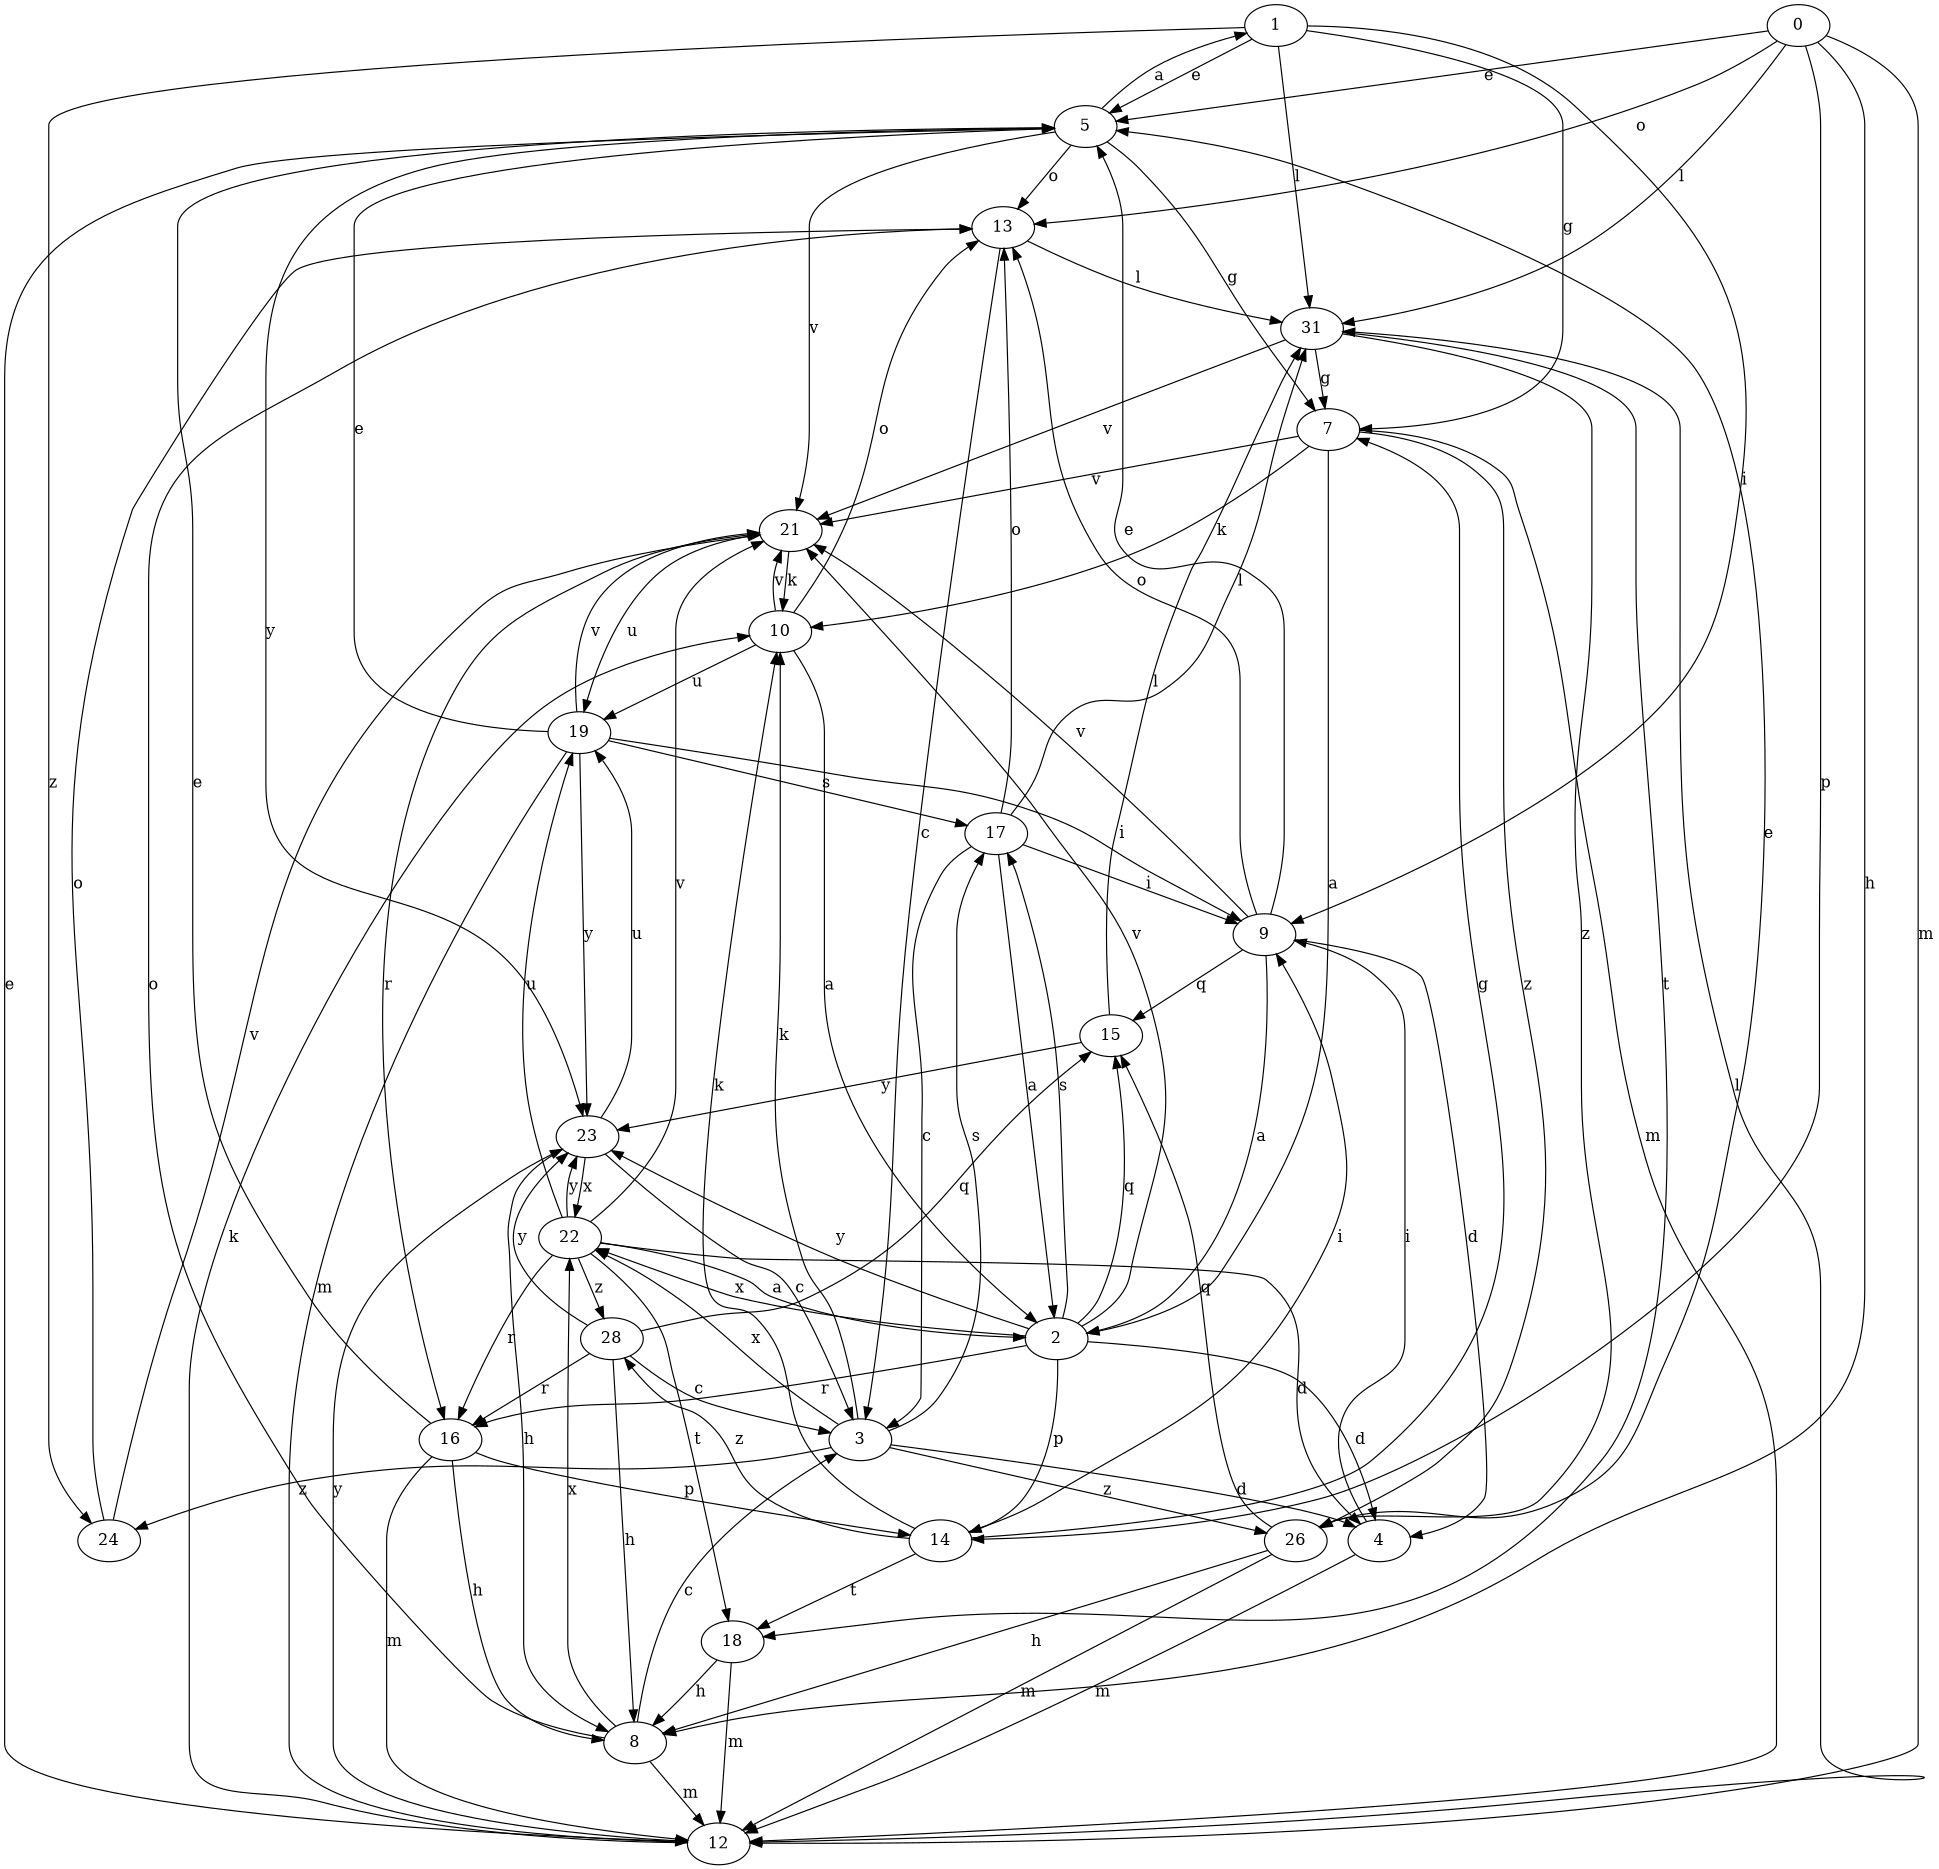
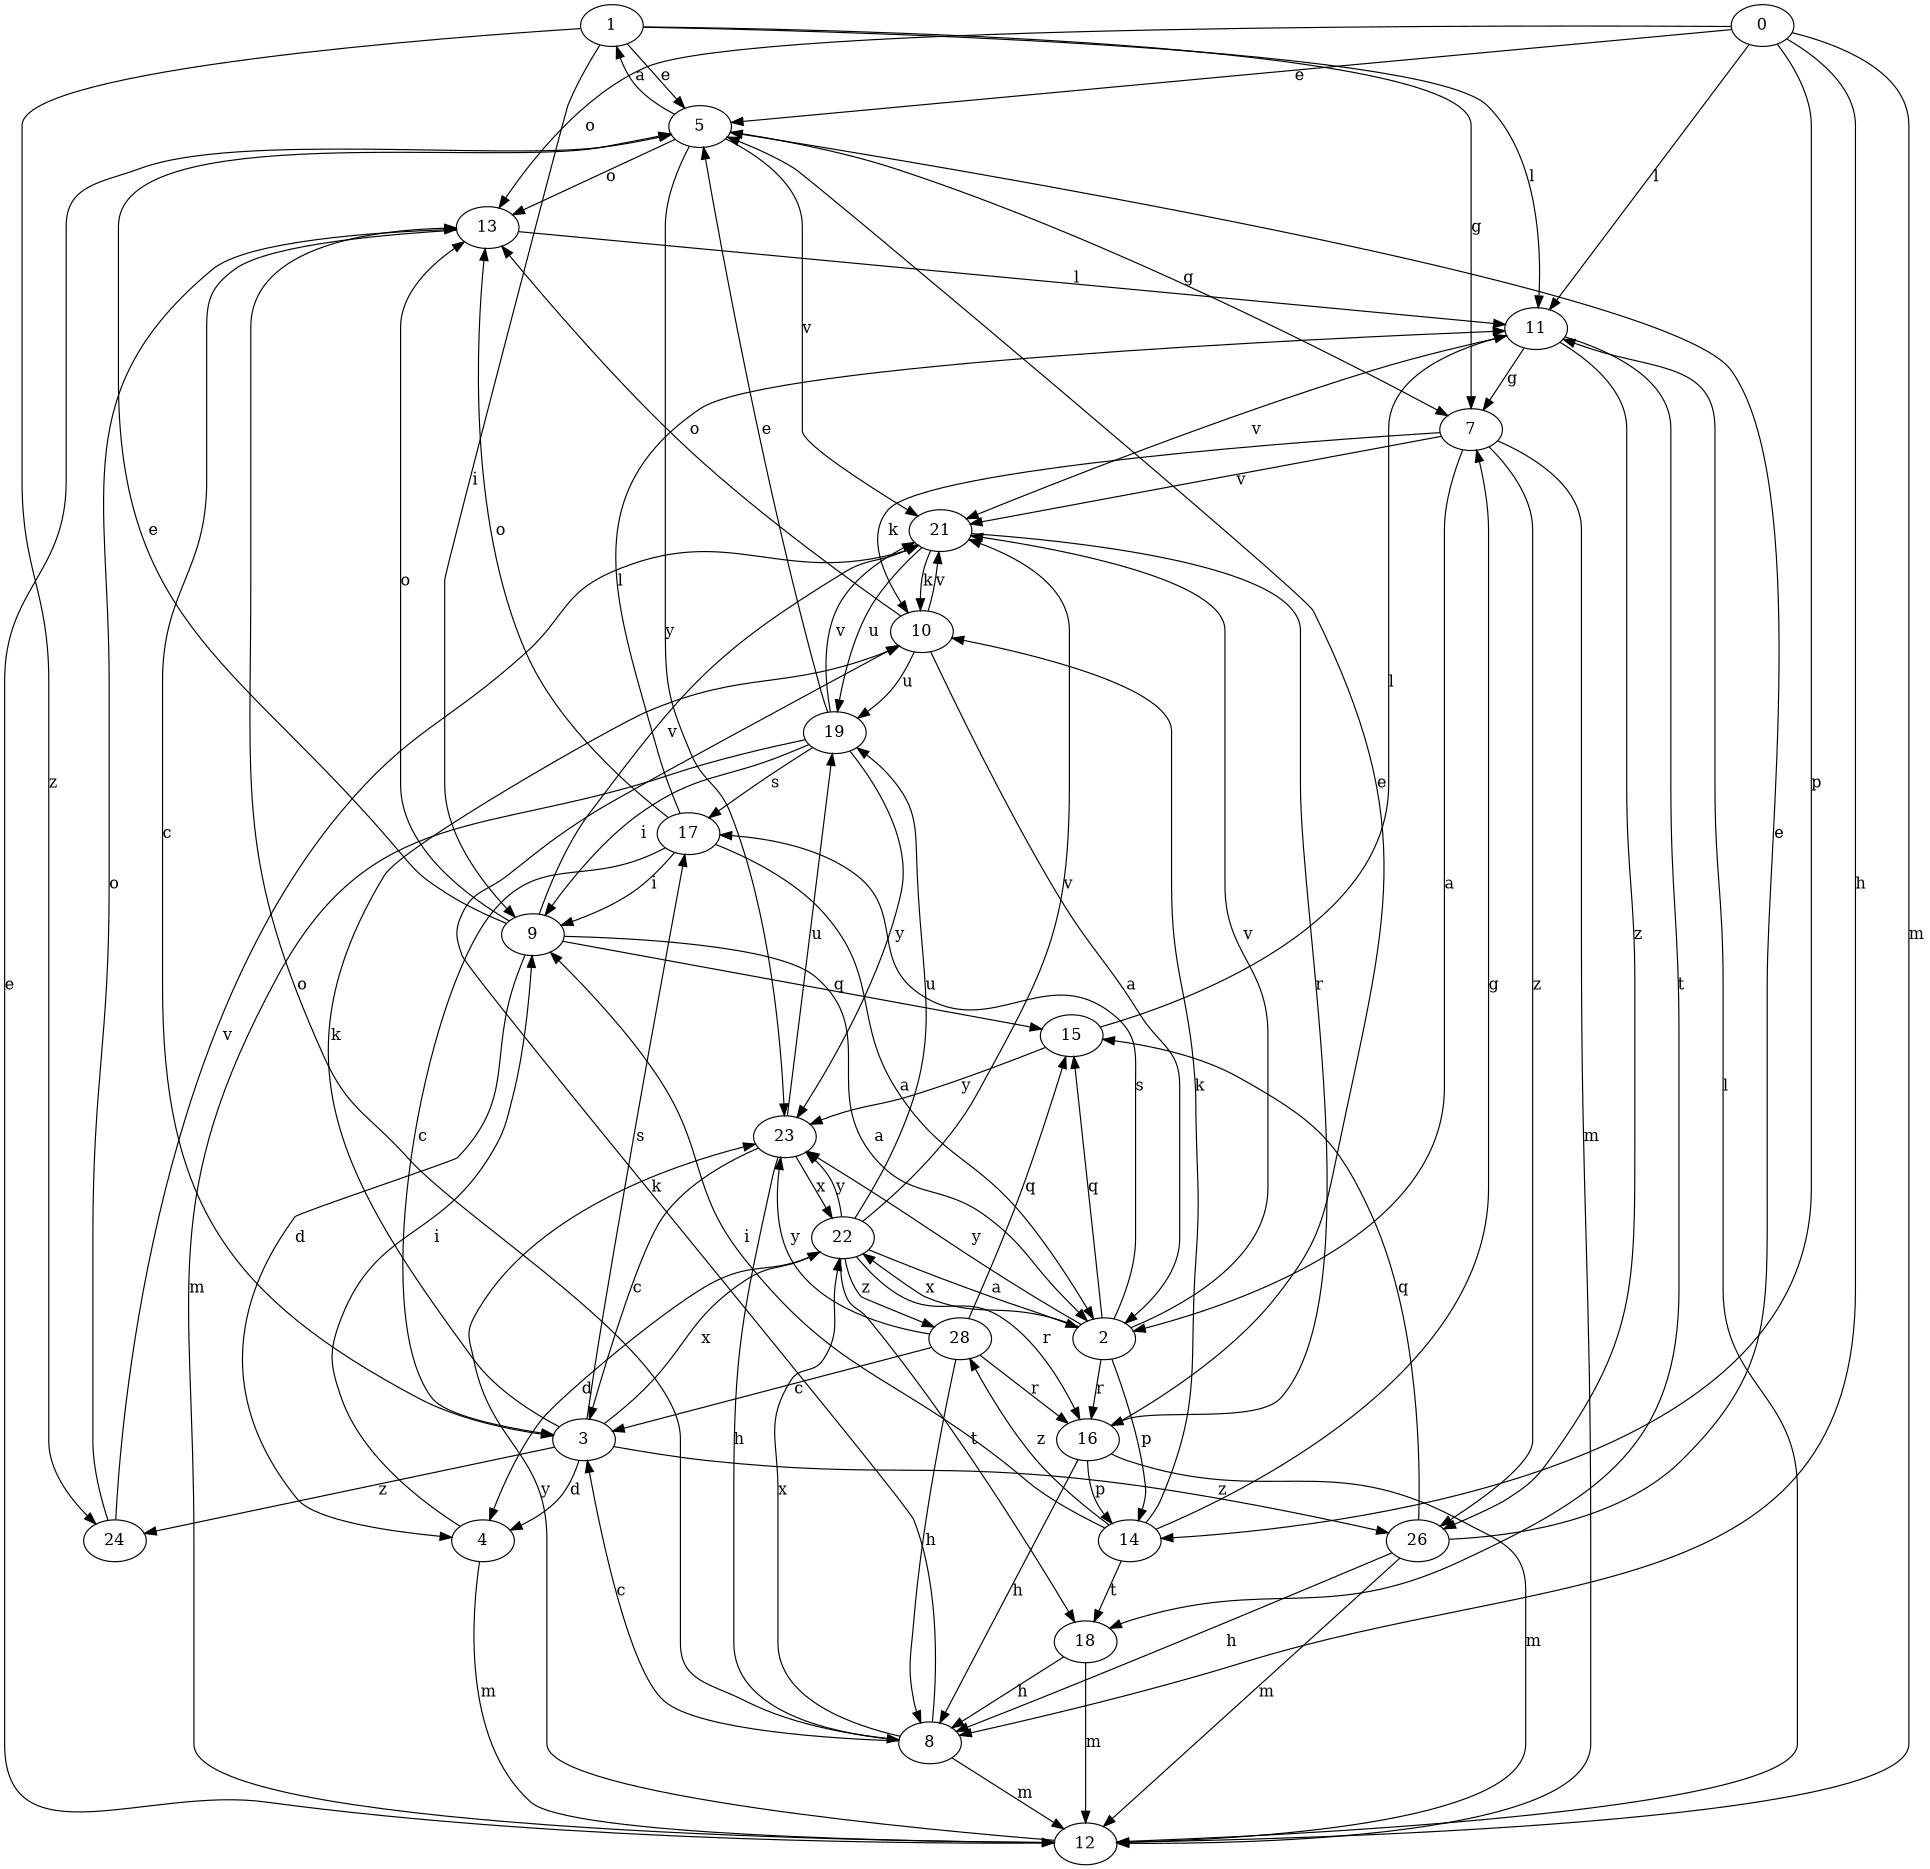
node "31": label "31" -> "11"
edge "12" -> "10": now "8" -> "10"
edge "2" -> "4": removed, label "d"
